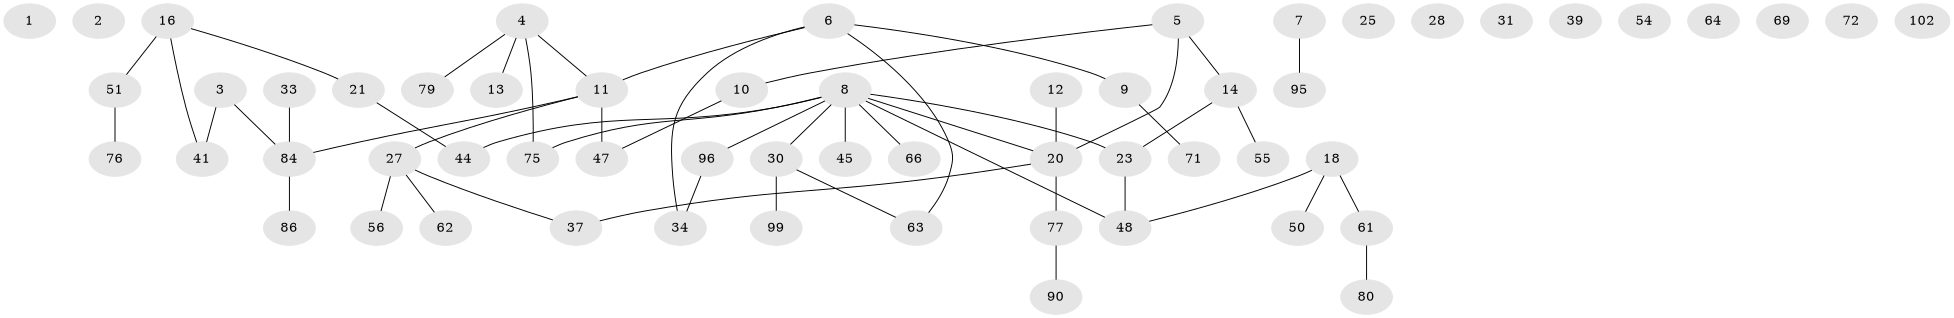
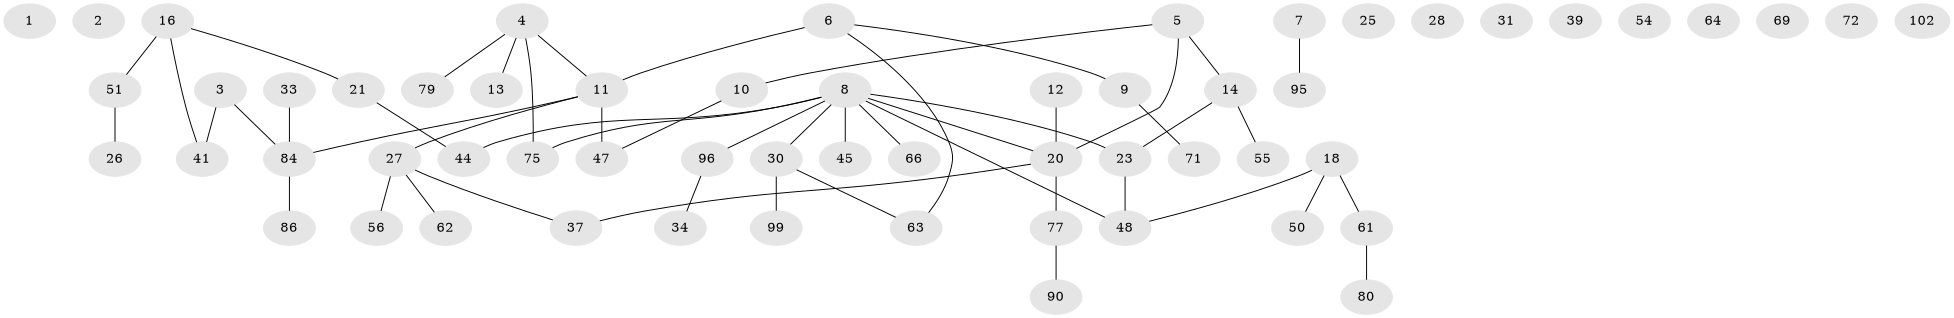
edge "6" -- "34": removed
node "76": label "76" -> "26"
